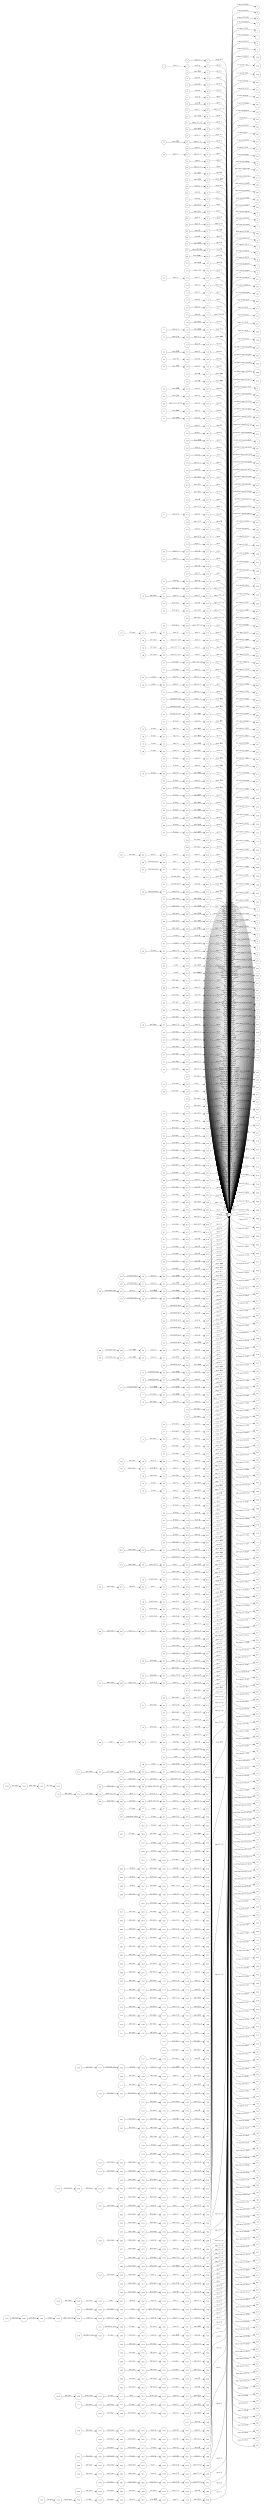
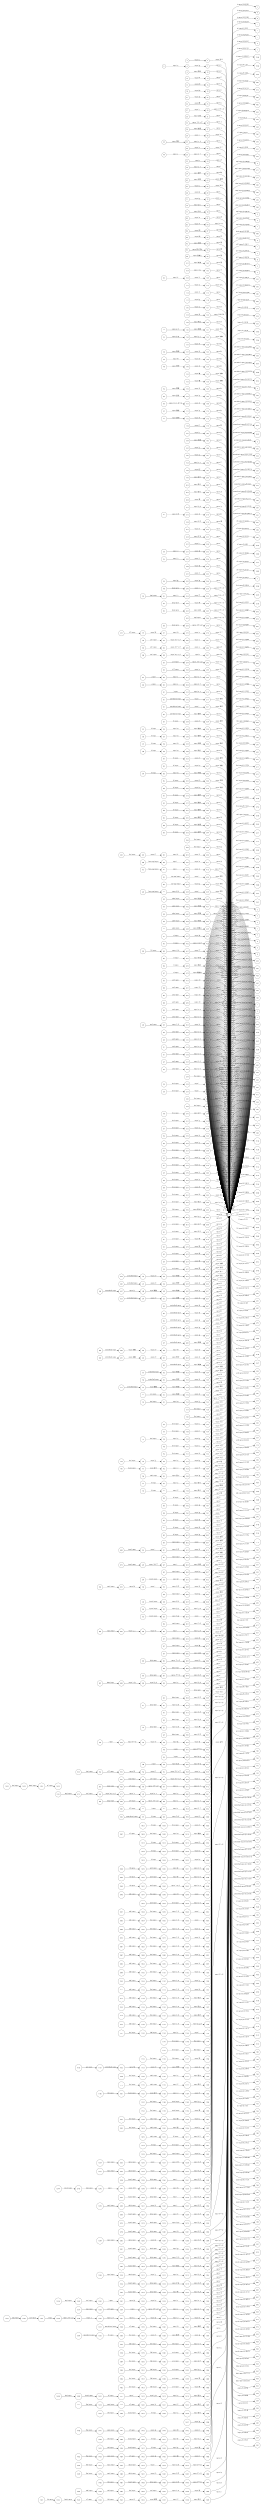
node "450": added
